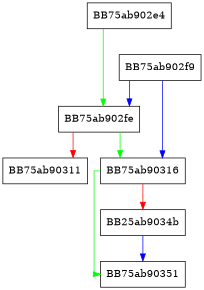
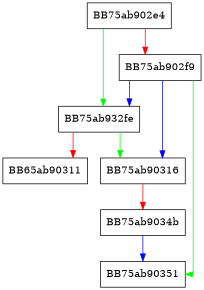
edge "BB75ab902e4" -> "BB75ab902f9": added
node "BB75ab902fe": label "BB75ab902fe" -> "BB75ab932fe"
node "BB75ab90311": label "BB75ab90311" -> "BB65ab90311"
edge "BB75ab90316" -> "BB75ab90351": now "BB75ab902f9" -> "BB75ab90351"
node "BB25ab9034b": label "BB25ab9034b" -> "BB75ab9034b"
